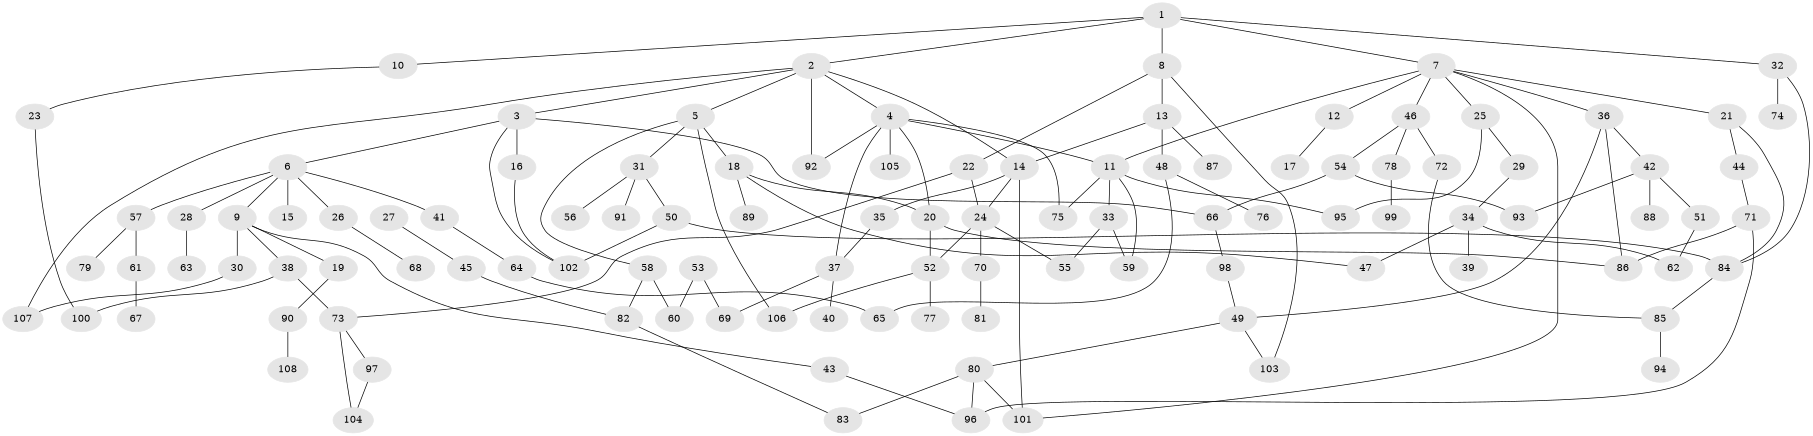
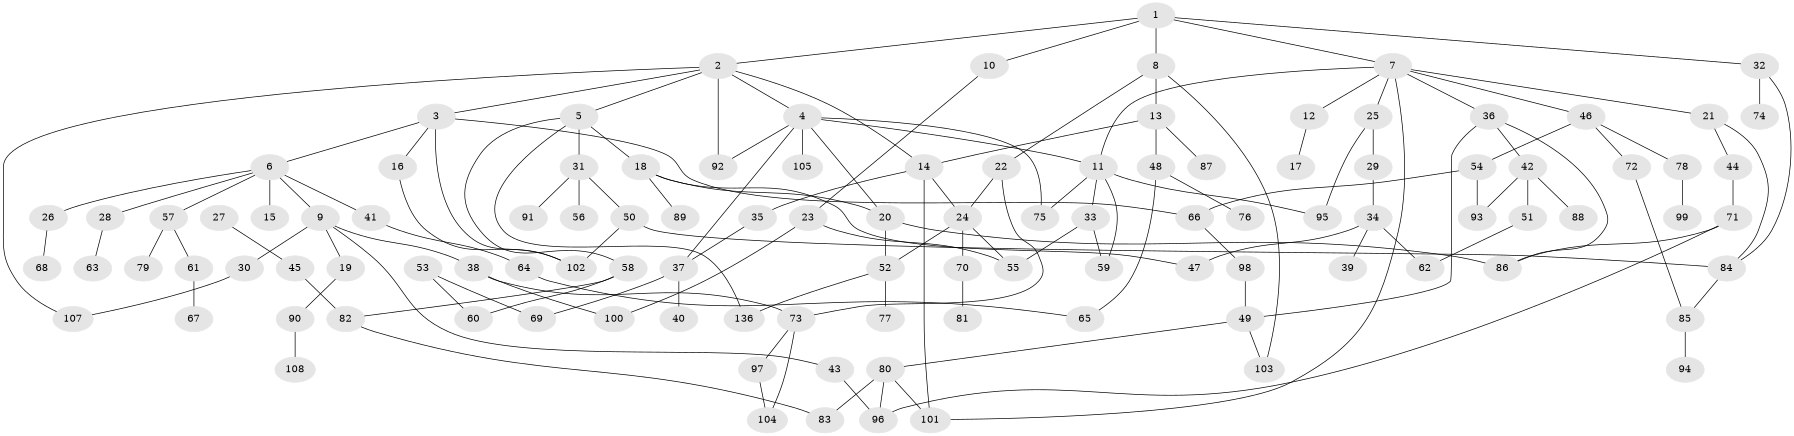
edge "23" -- "55": added
node "106": label "106" -> "136"
